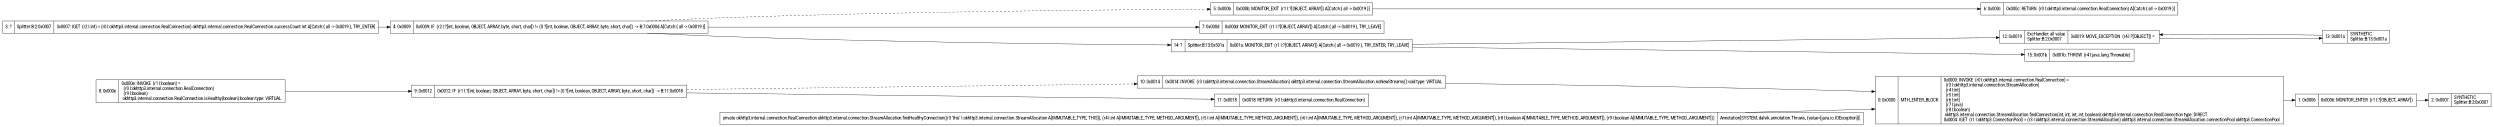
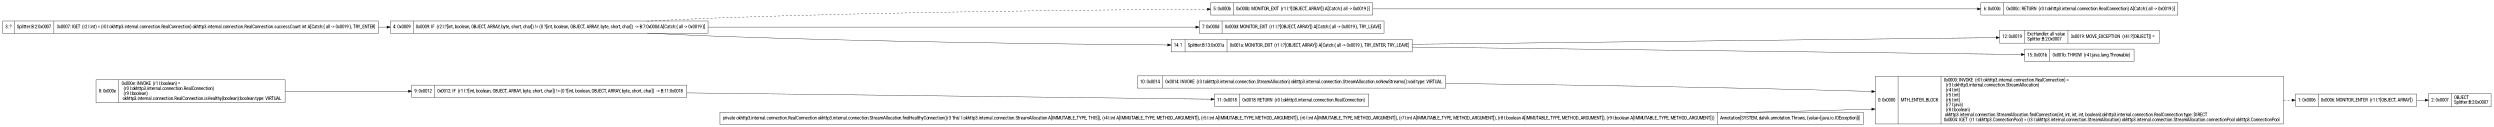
node "13: 0x001a": removed
node "14: ?": text "Splitter:B:13:0x501a" -> "Splitter:B:13:0x001a"
edge "9: 0x0012" -> "10: 0x0014": removed
node "2: 0x0007": text "SYNTHETIC" -> "OBJECT"
edge "0: 0x0000" -> "1: 0x0006": style solid -> dashed
